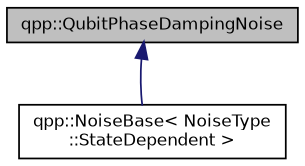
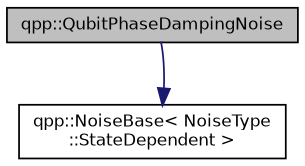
edge "qpp::NoiseBase< NoiseType ::StateDependent >" -> "qpp::QubitPhaseDampingNoise": reversed
